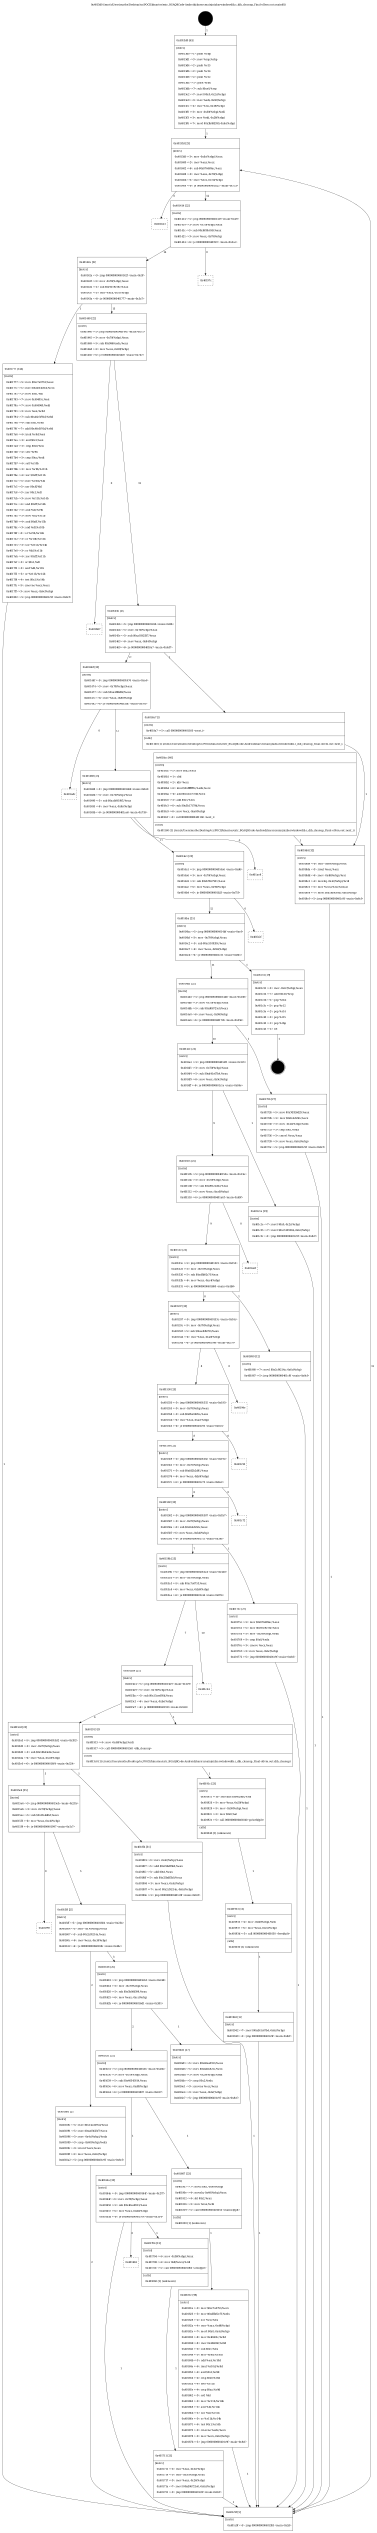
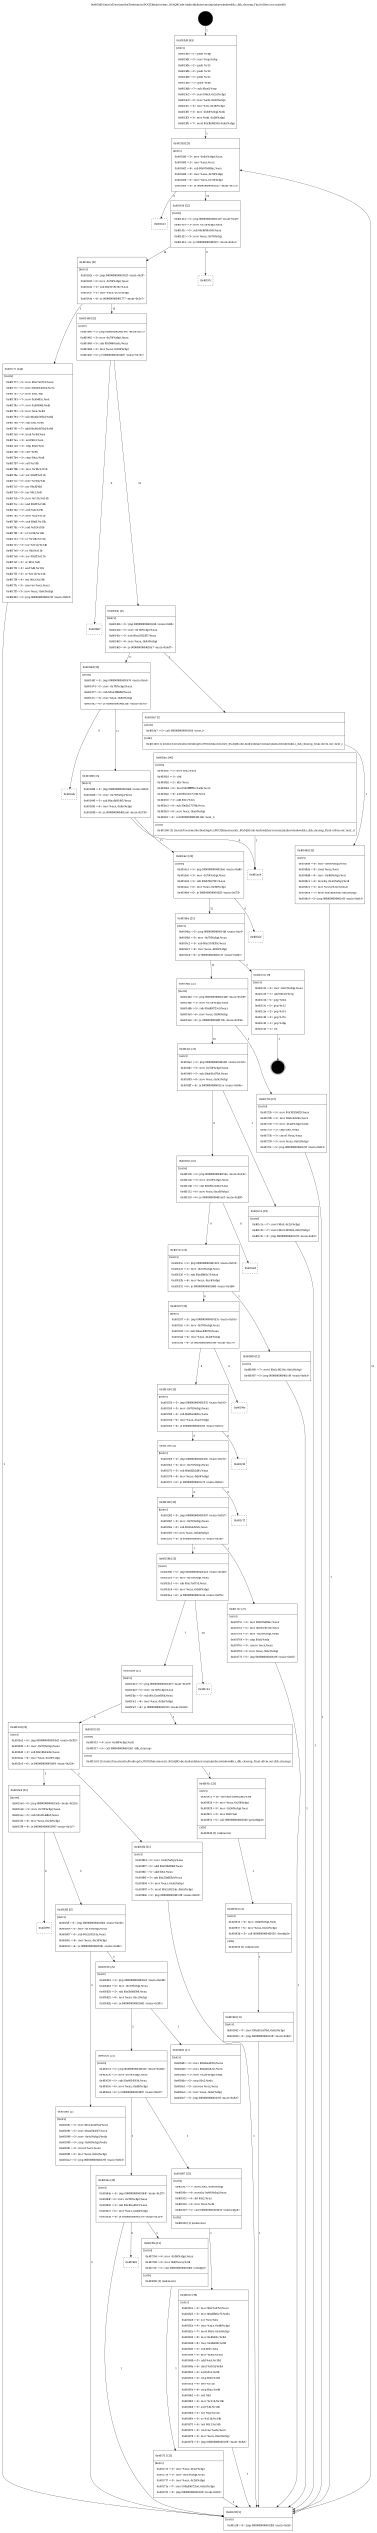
edge "0x4018ac [40]" -> "0x4018d4 [32]": now "0x4018ac [40]" -> "0x401ae8"
